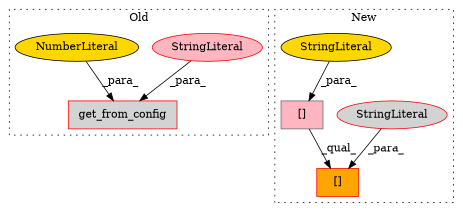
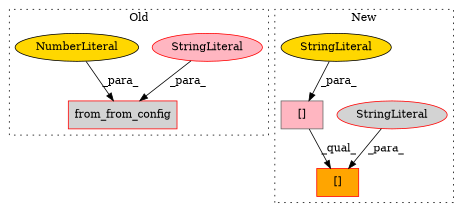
node "get_from_config": label "get_from_config" -> "from_from_config"
